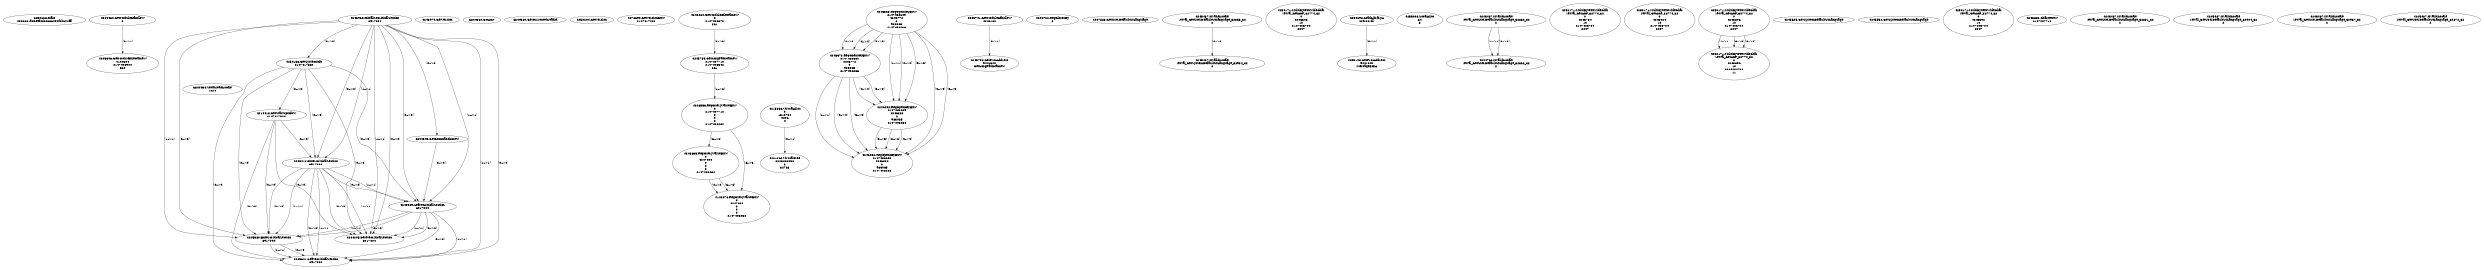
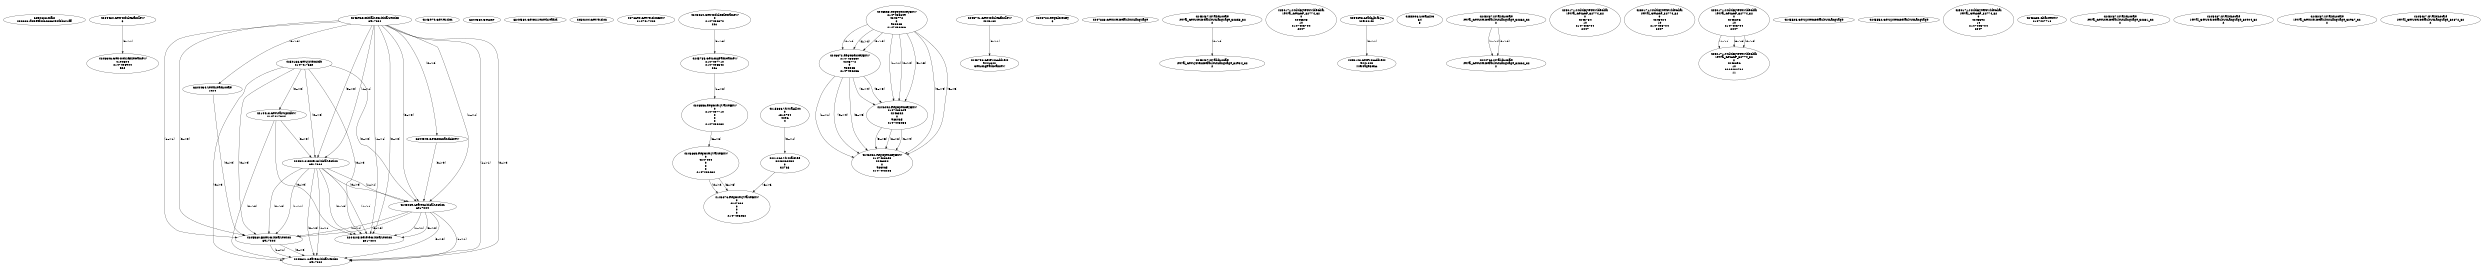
edge "4243965.InitializeCriticalSection 6917004" -> "4250188.GetSystemInfo 2147417660": now "4243965.InitializeCriticalSection 6917004" -> "6844434.SetThreadLocale 1024"
edge "4246556.RegQueryValueExW 0 2147407710 0 0 0 2147408232" -> "4146676.RegQueryValueExW 0 4247000 0 0 0 2147408232": now "4221262.VirtualFree 3223060480 0 32768" -> "4146676.RegQueryValueExW 0 4247000 0 0 0 2147408232"
edge "4214413.GetStartupInfoW 2147417624" -> "4245580.EnterCriticalSection 6917004": now "6844434.SetThreadLocale 1024" -> "4245580.EnterCriticalSection 6917004"
